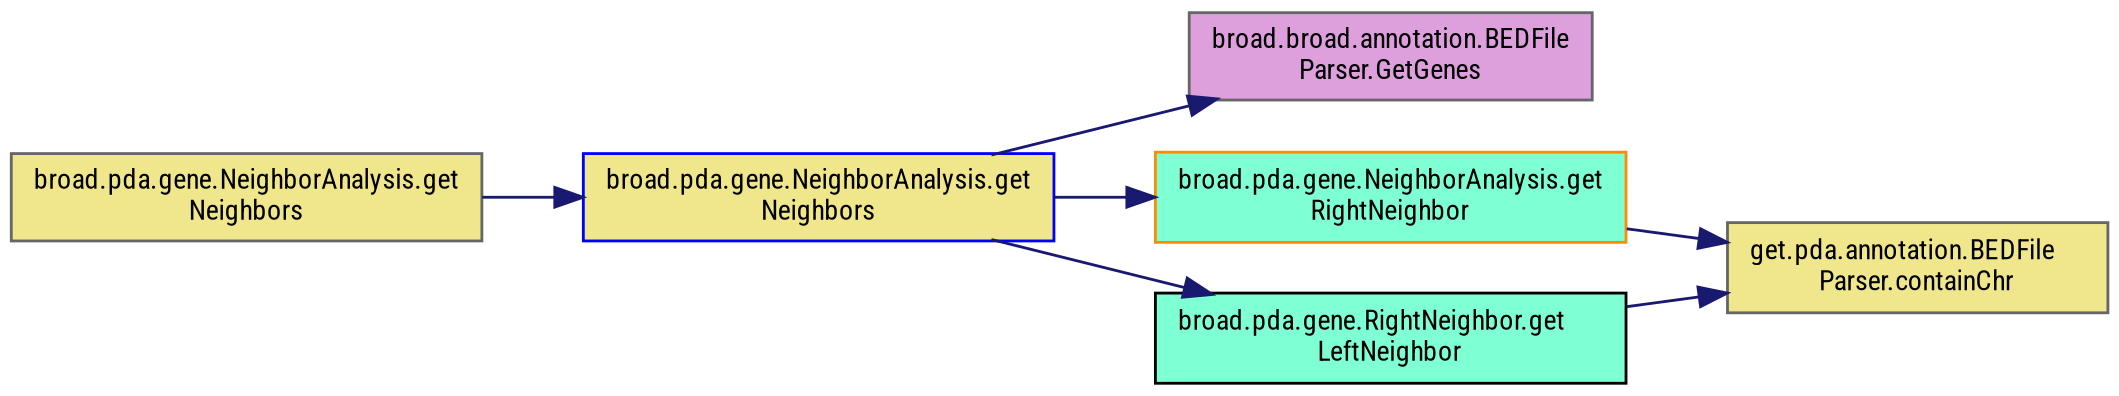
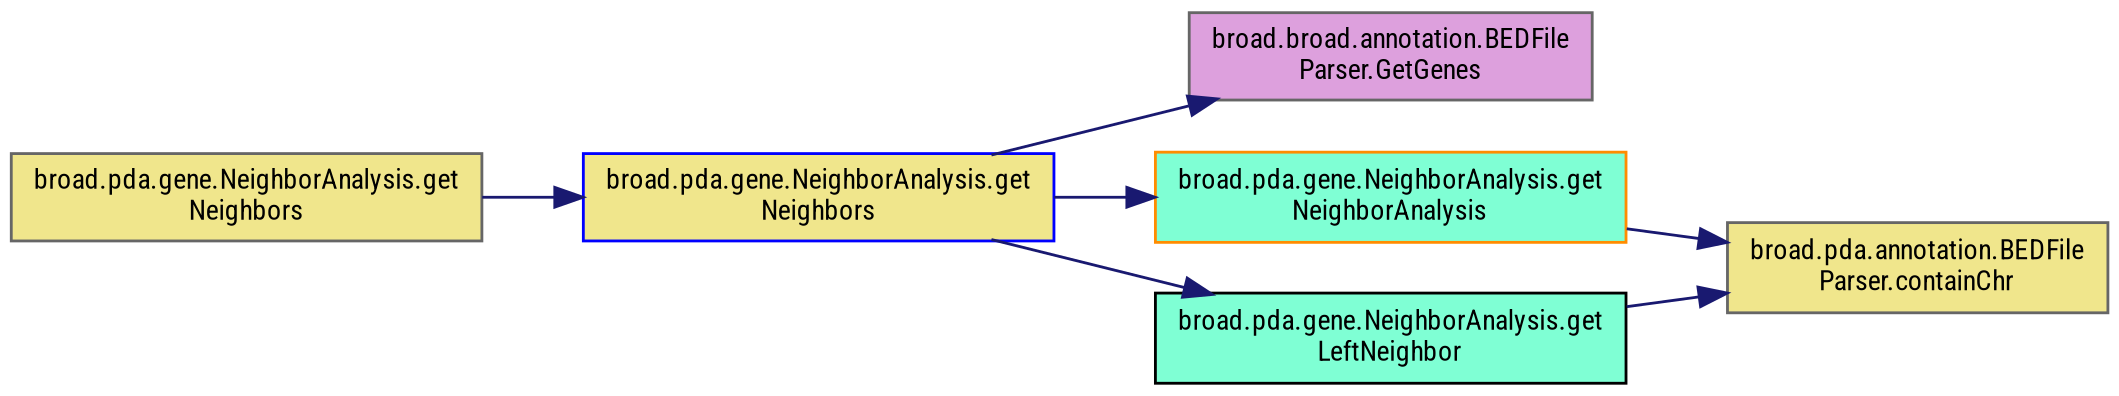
node "broad.pda.gene.NeighborAnalysis.get RightNeighbor": label "broad.pda.gene.NeighborAnalysis.get RightNeighbor" -> "broad.pda.gene.NeighborAnalysis.get NeighborAnalysis"
node "get.pda.annotation.BEDFile Parser.containChr": label "get.pda.annotation.BEDFile Parser.containChr" -> "broad.pda.annotation.BEDFile Parser.containChr"
node "broad.pda.gene.RightNeighbor.get LeftNeighbor": label "broad.pda.gene.RightNeighbor.get LeftNeighbor" -> "broad.pda.gene.NeighborAnalysis.get LeftNeighbor"
